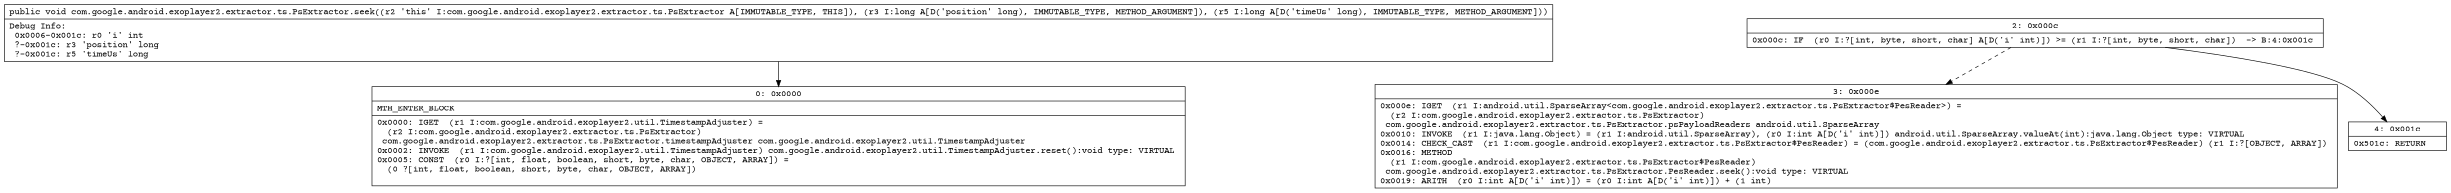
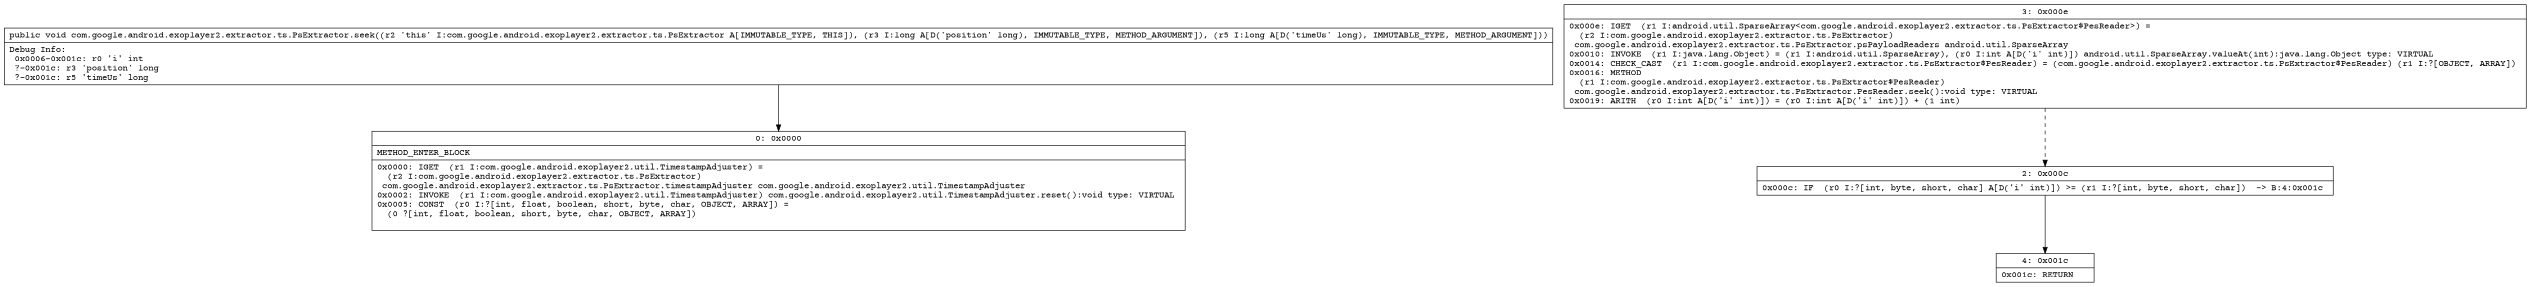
edge "2: 0x000c" -> "3: 0x000e": reversed
node "0: 0x0000": text "MTH_ENTER_BLOCK" -> "METHOD_ENTER_BLOCK"
node "4: 0x001c": text "0x501c: RETURN" -> "0x001c: RETURN"
